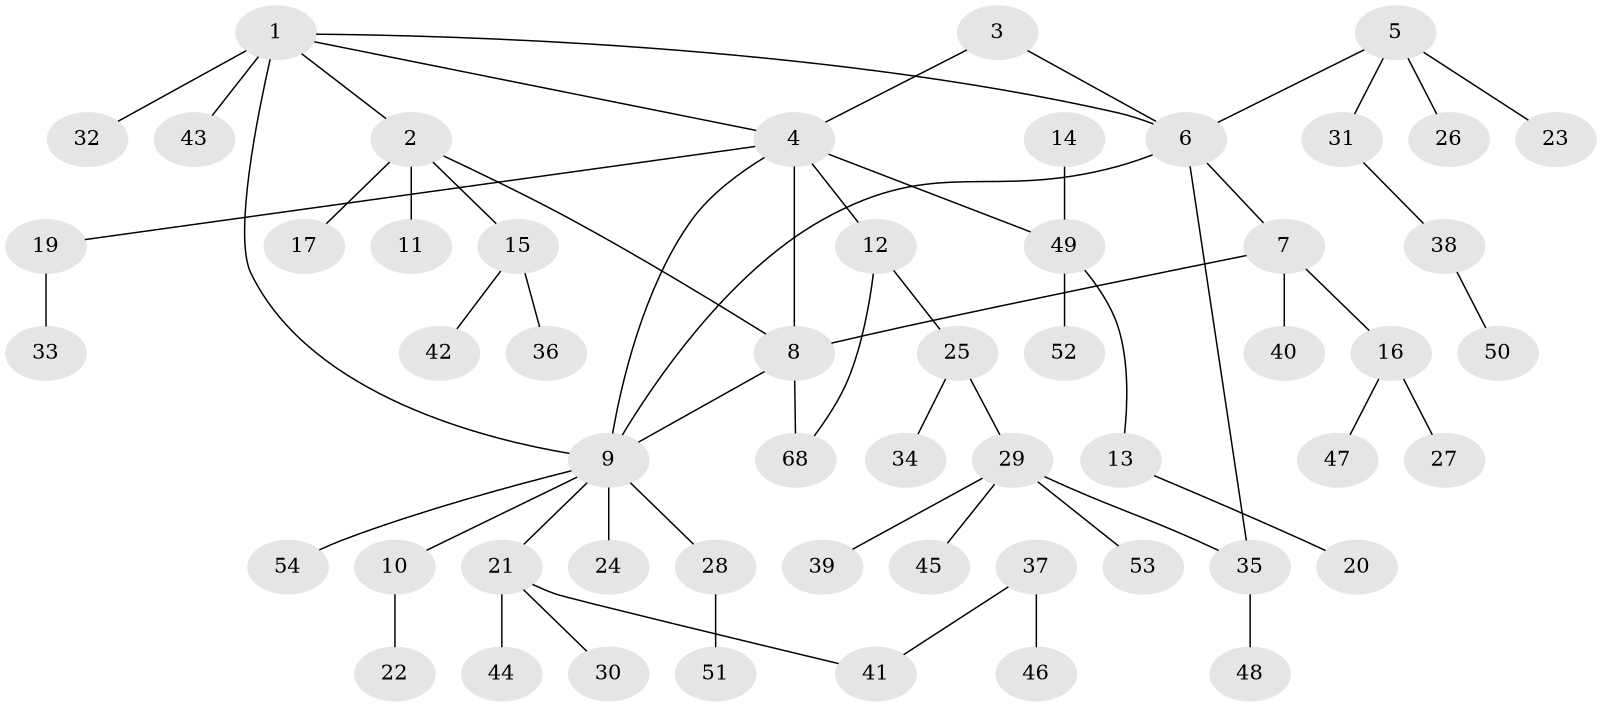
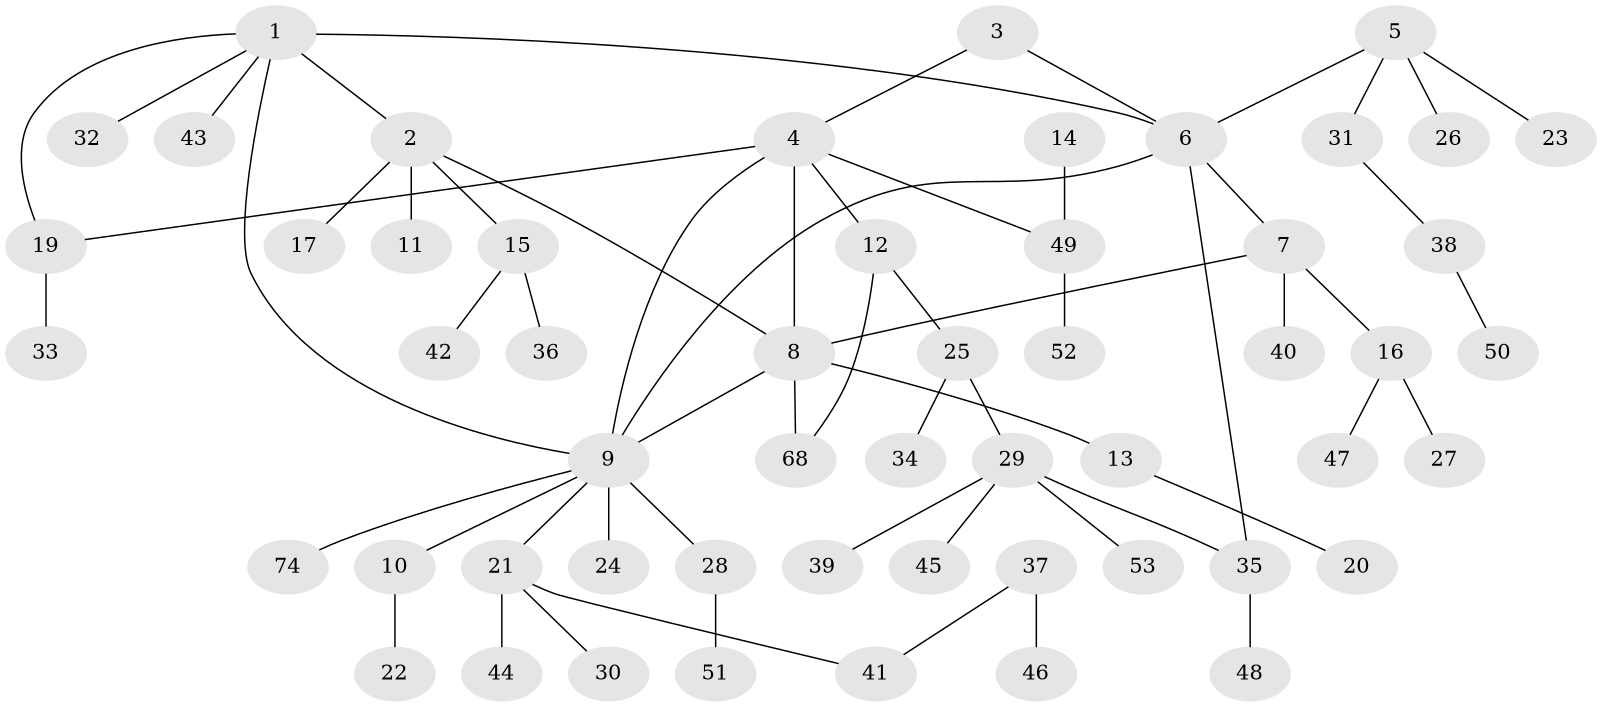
edge "1" -- "4": now "1" -- "19"
edge "49" -- "13": now "8" -- "13"
node "54": label "54" -> "74"
